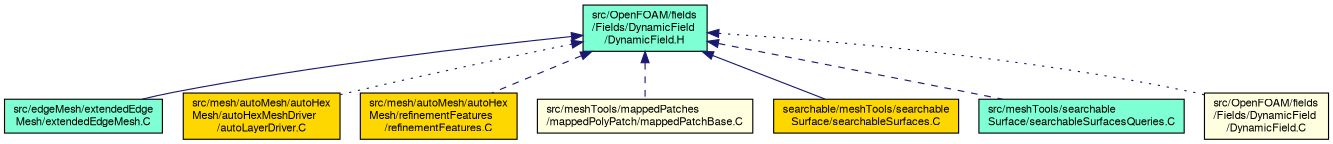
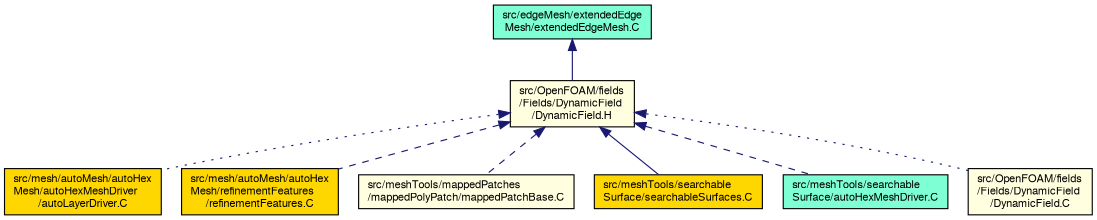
node "src/OpenFOAM/fields /Fields/DynamicField /DynamicField.H": fillcolor aquamarine -> lightyellow
edge "src/edgeMesh/extendedEdge Mesh/extendedEdgeMesh.C" -> "src/OpenFOAM/fields /Fields/DynamicField /DynamicField.H": reversed
node "searchable/meshTools/searchable Surface/searchableSurfaces.C": label "searchable/meshTools/searchable Surface/searchableSurfaces.C" -> "src/meshTools/searchable Surface/searchableSurfaces.C"
node "src/meshTools/searchable Surface/searchableSurfacesQueries.C": label "src/meshTools/searchable Surface/searchableSurfacesQueries.C" -> "src/meshTools/searchable Surface/autoHexMeshDriver.C"
